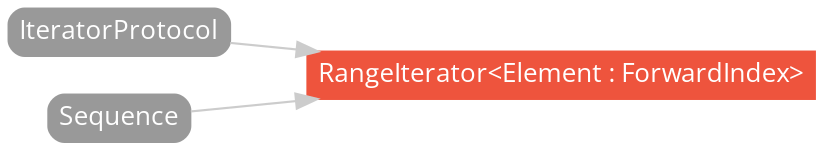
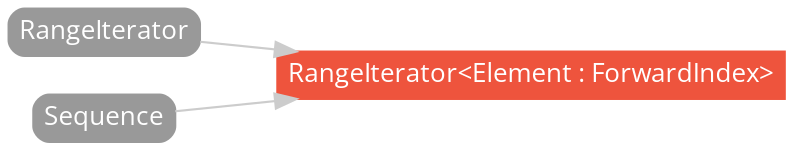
node "IteratorProtocol": label "IteratorProtocol" -> "RangeIterator"
